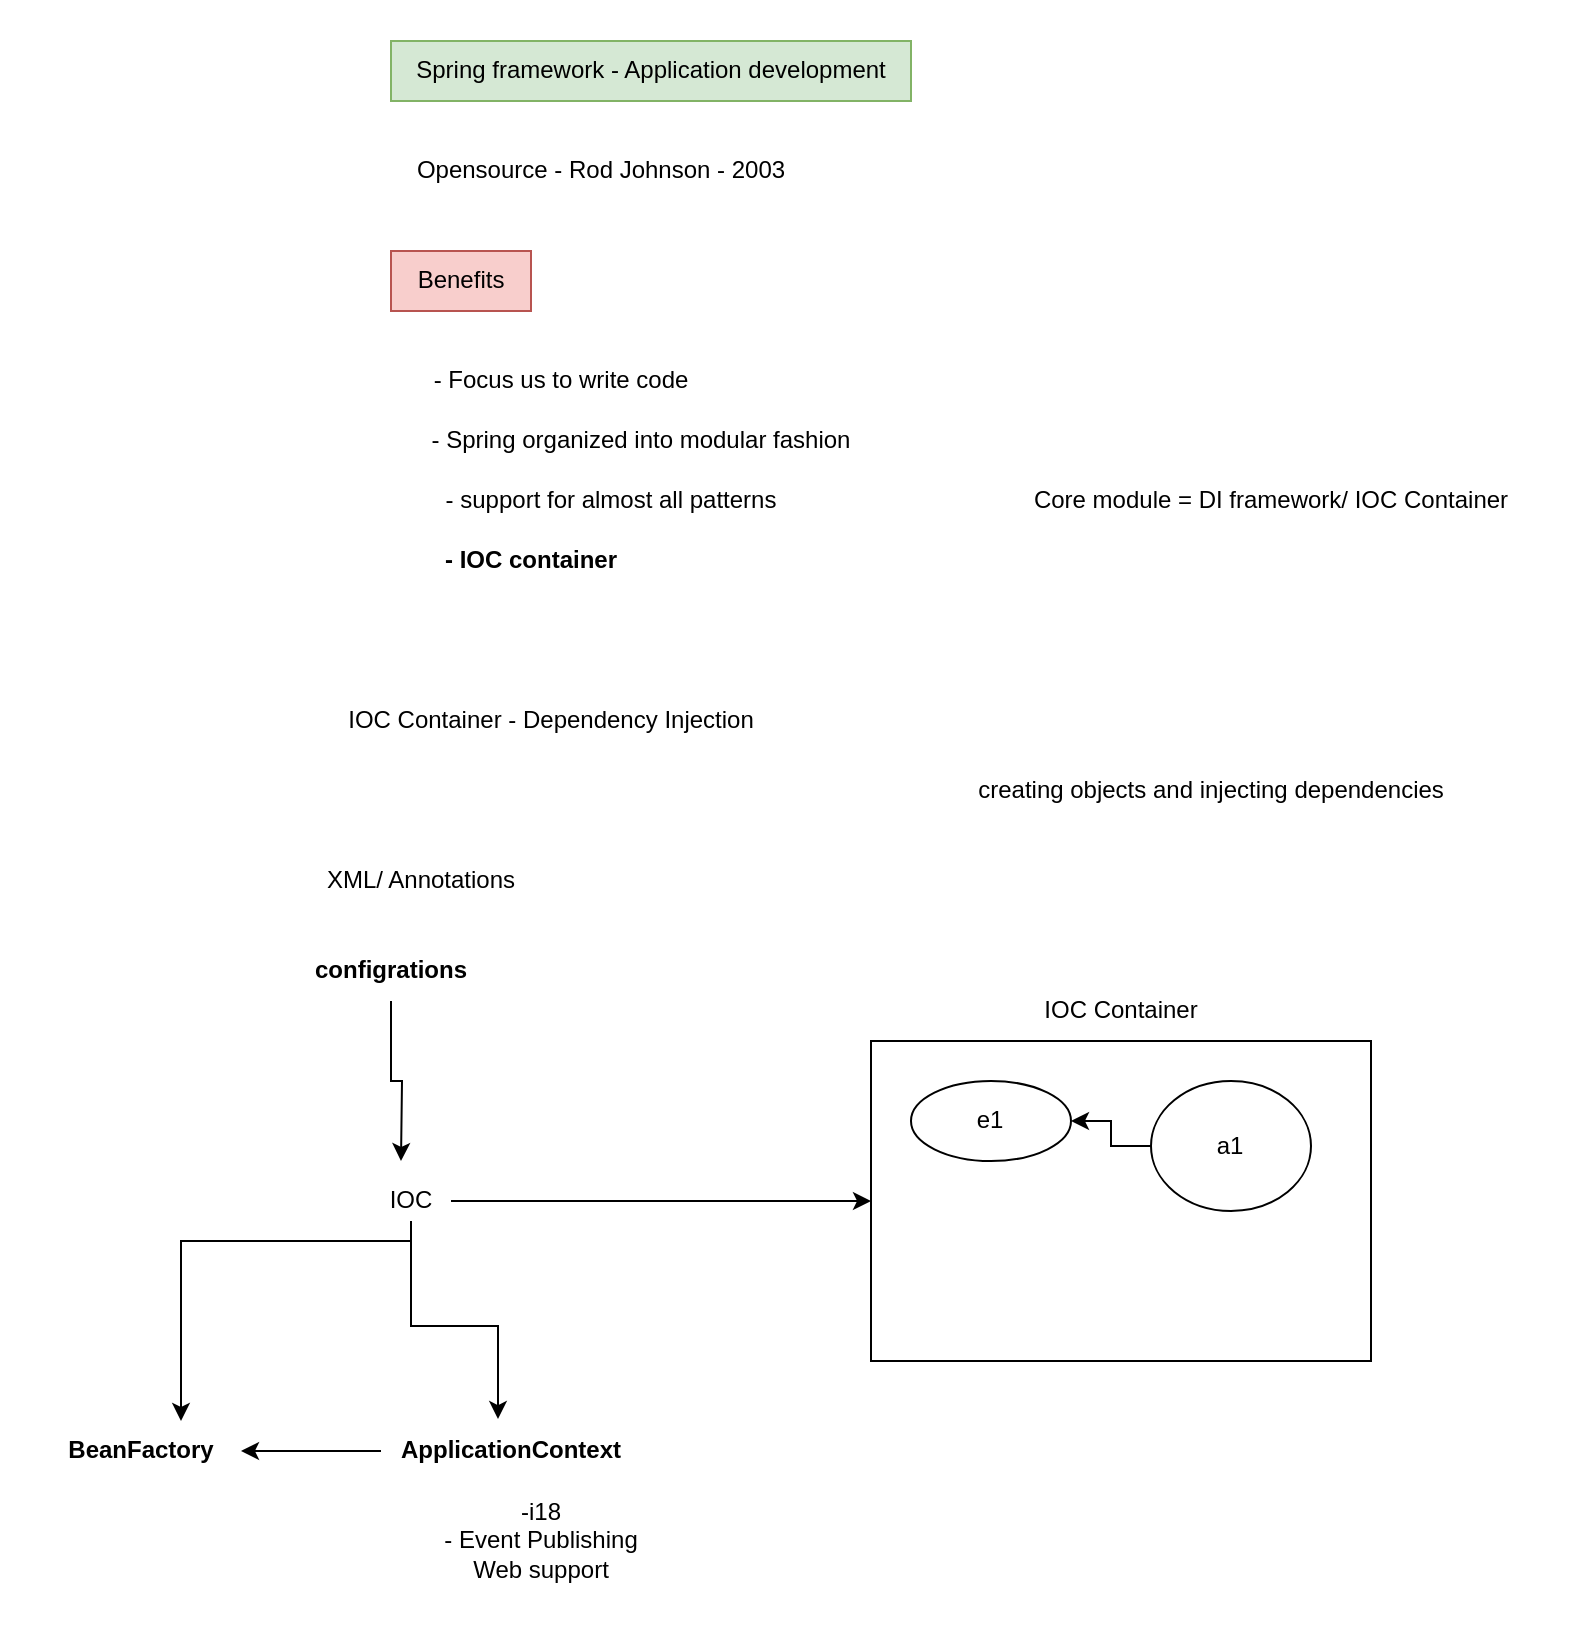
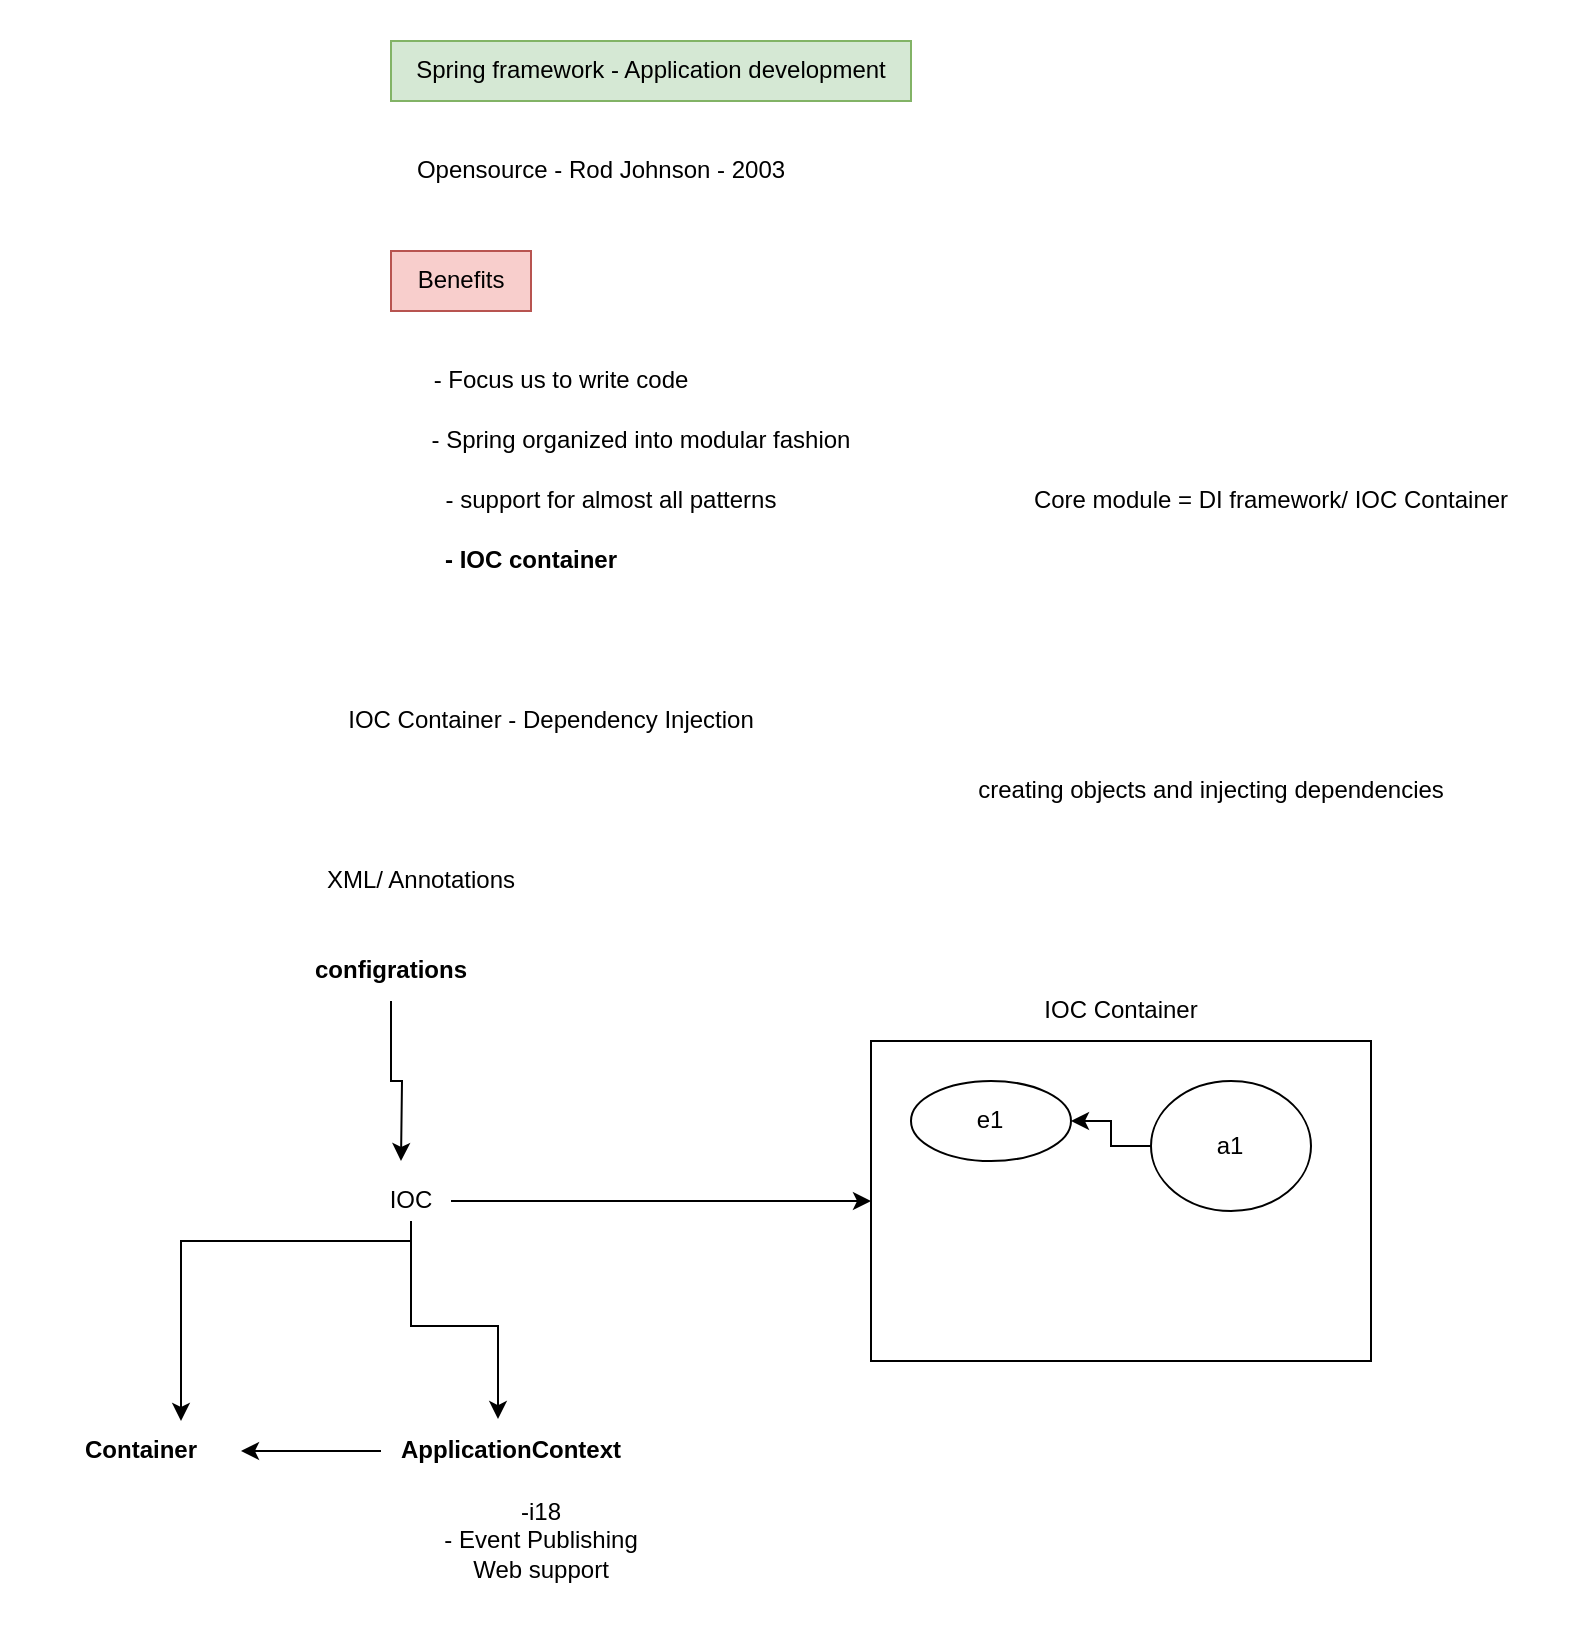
node "BeanFactory": label "BeanFactory" -> "Container"
